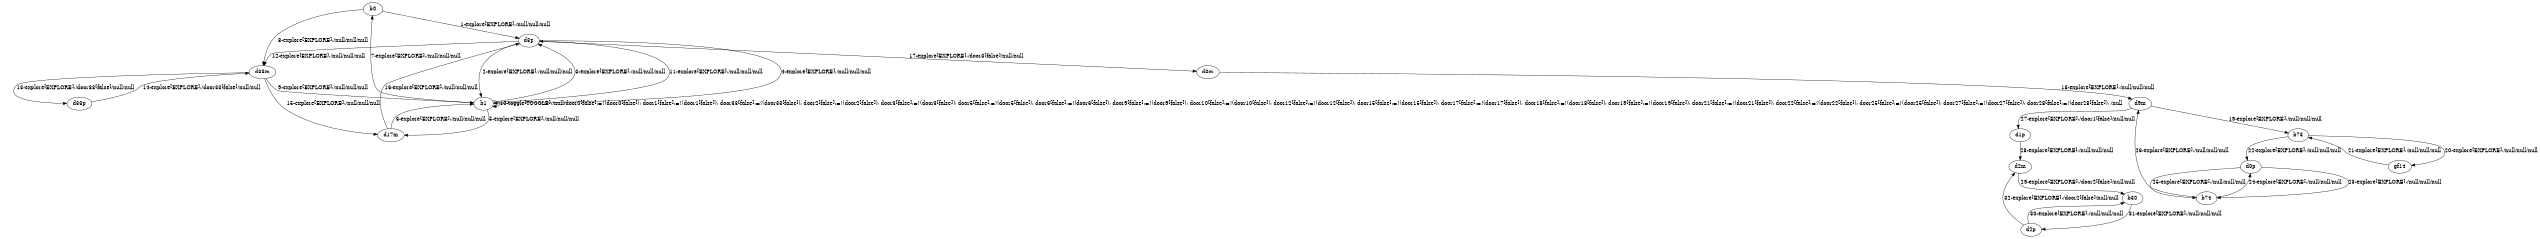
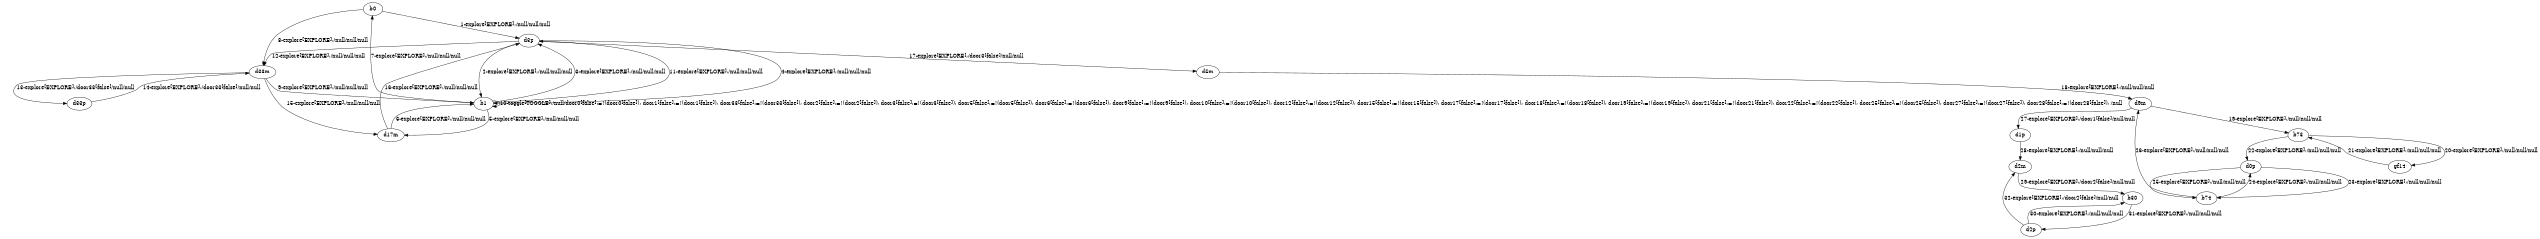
node "d3m": label "d3m" -> "d5m"
